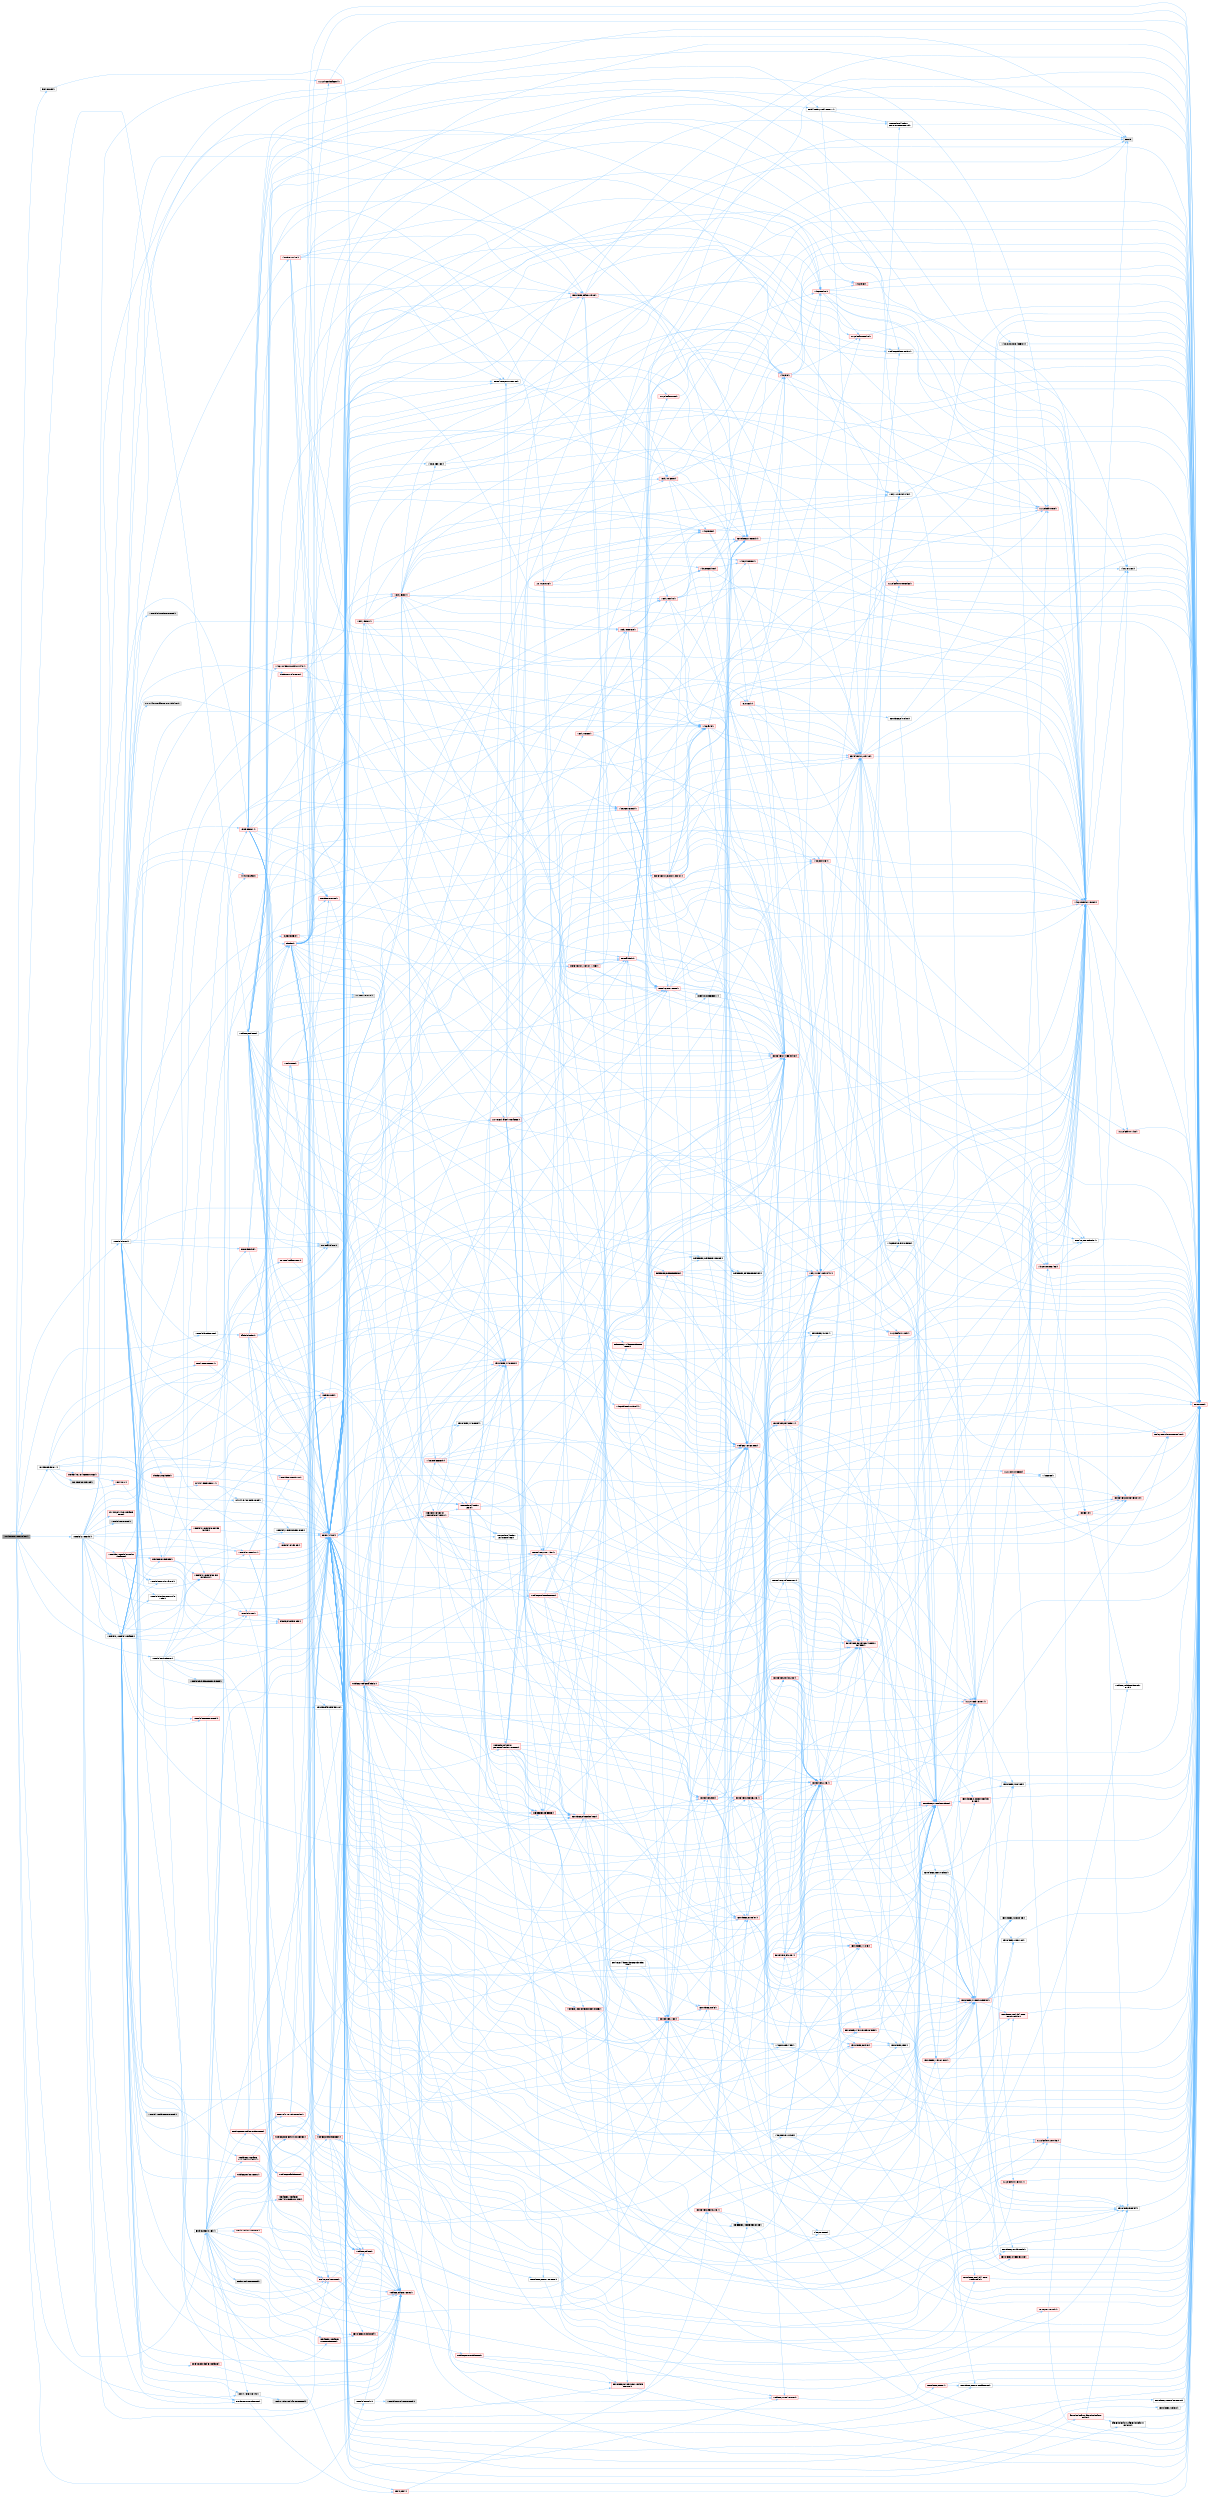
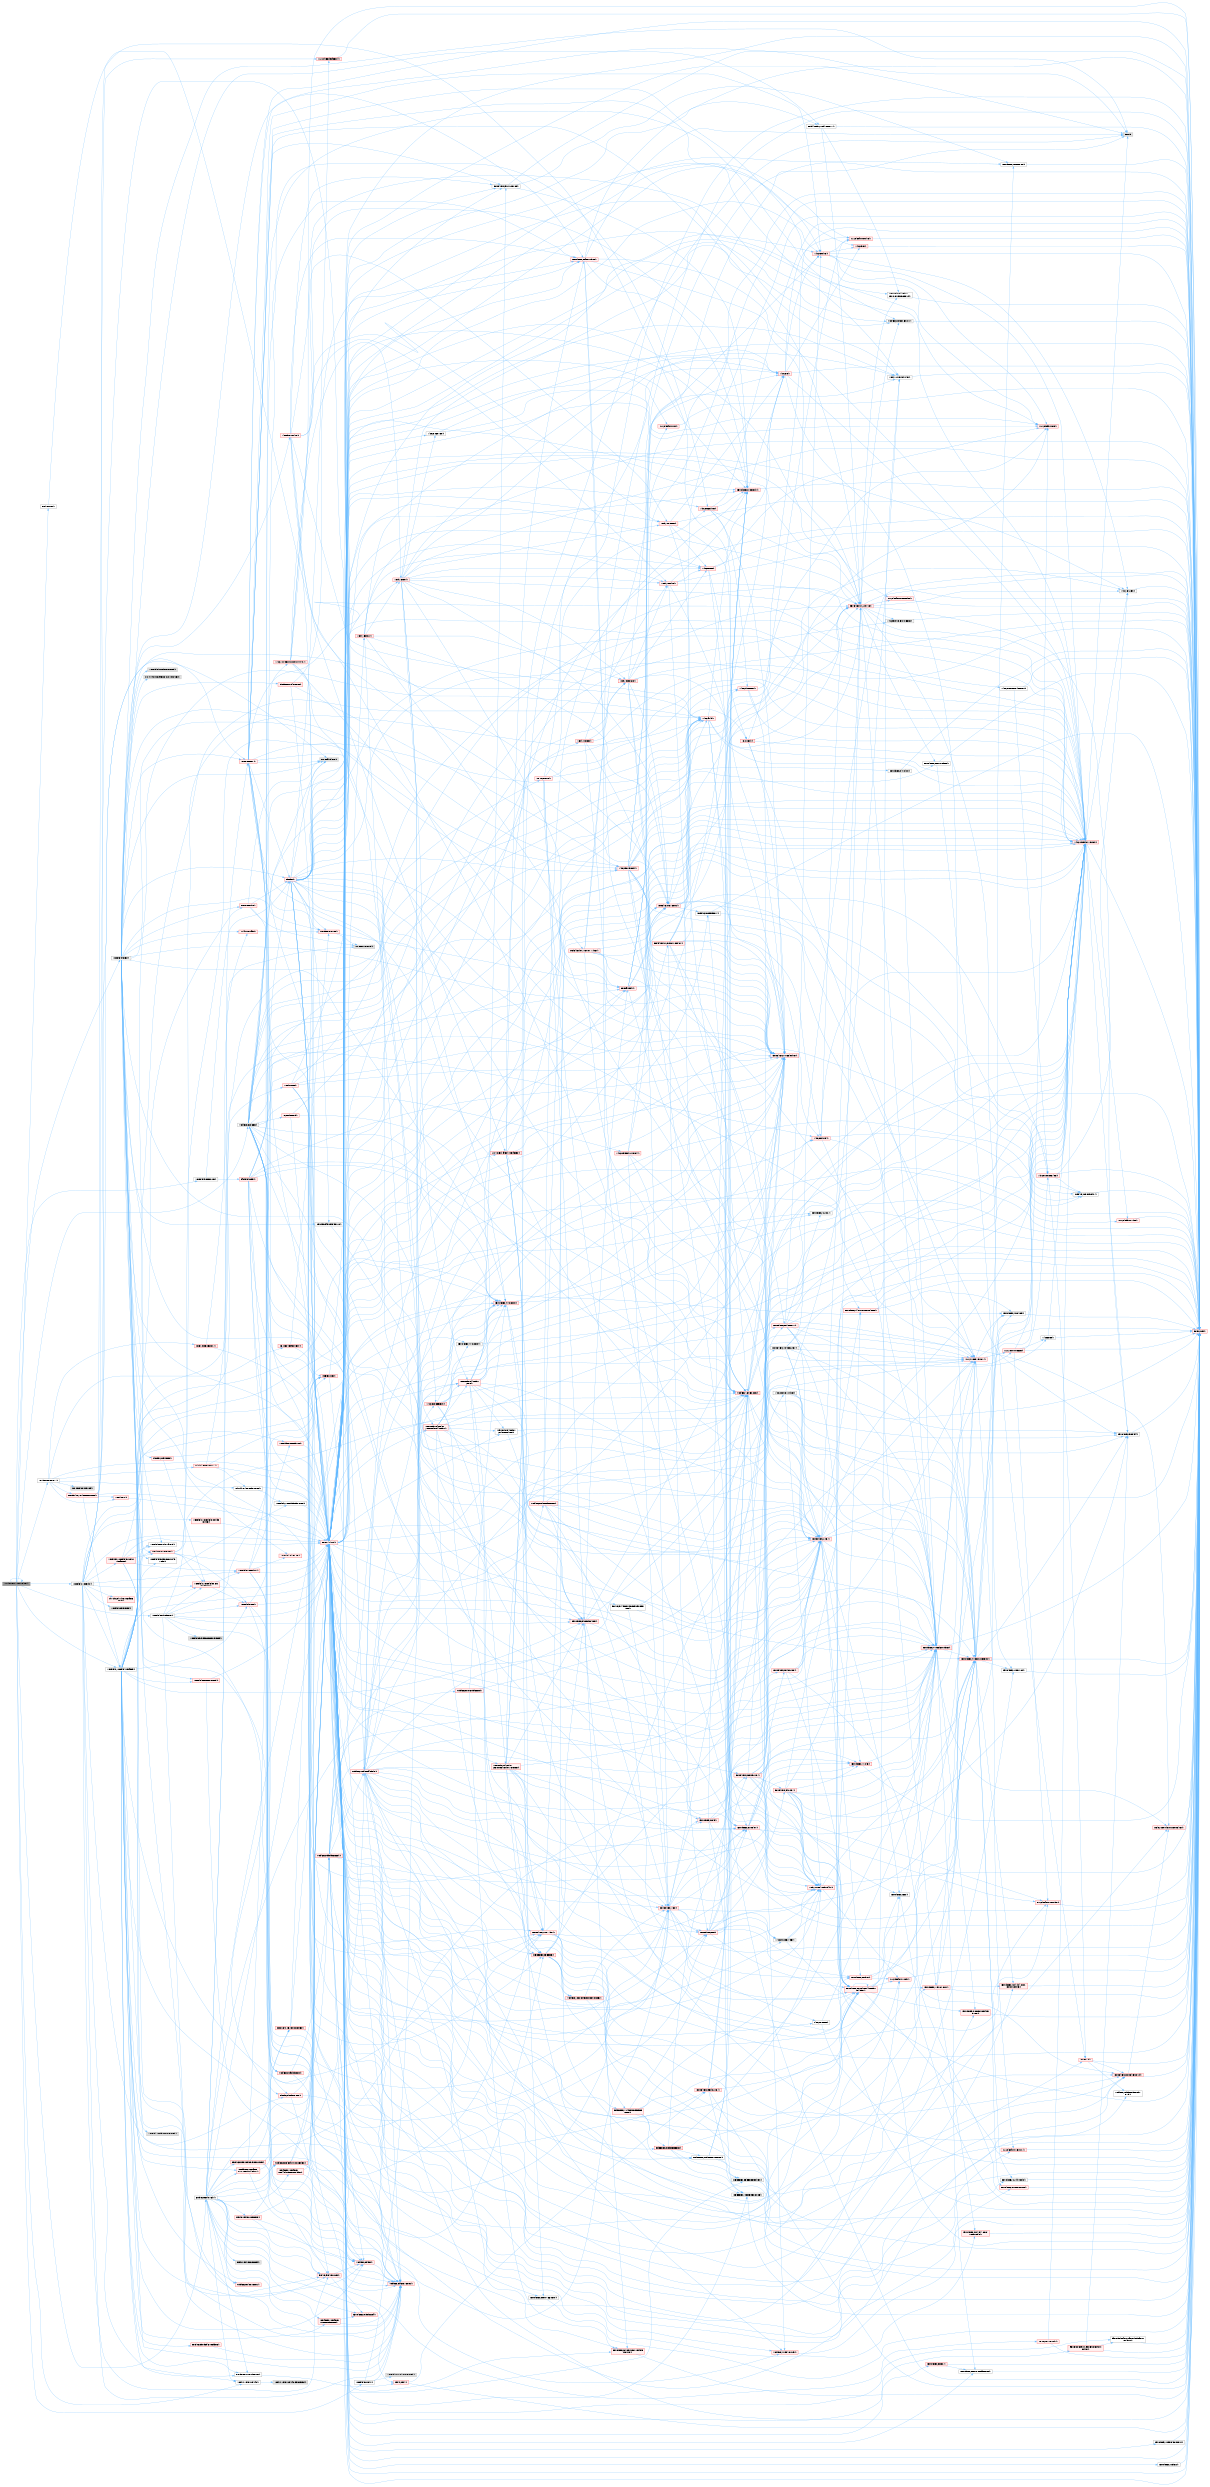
edge "IO/PackageId.h" -> "CoreTypes.h": now "MeshTypes.h" -> "CoreTypes.h"
